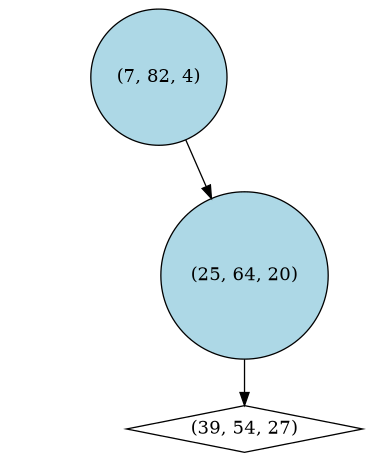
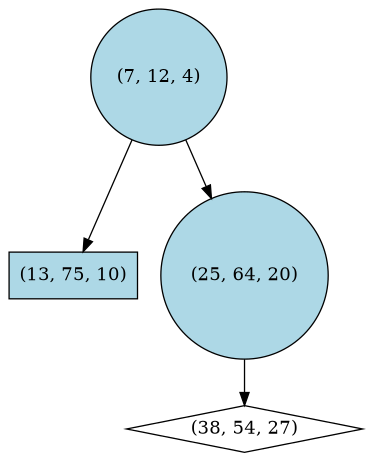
node "(7, 82, 4)": label "(7, 82, 4)" -> "(7, 12, 4)"
node "(13, 75, 10)": added
node "(39, 54, 27)": label "(39, 54, 27)" -> "(38, 54, 27)"
